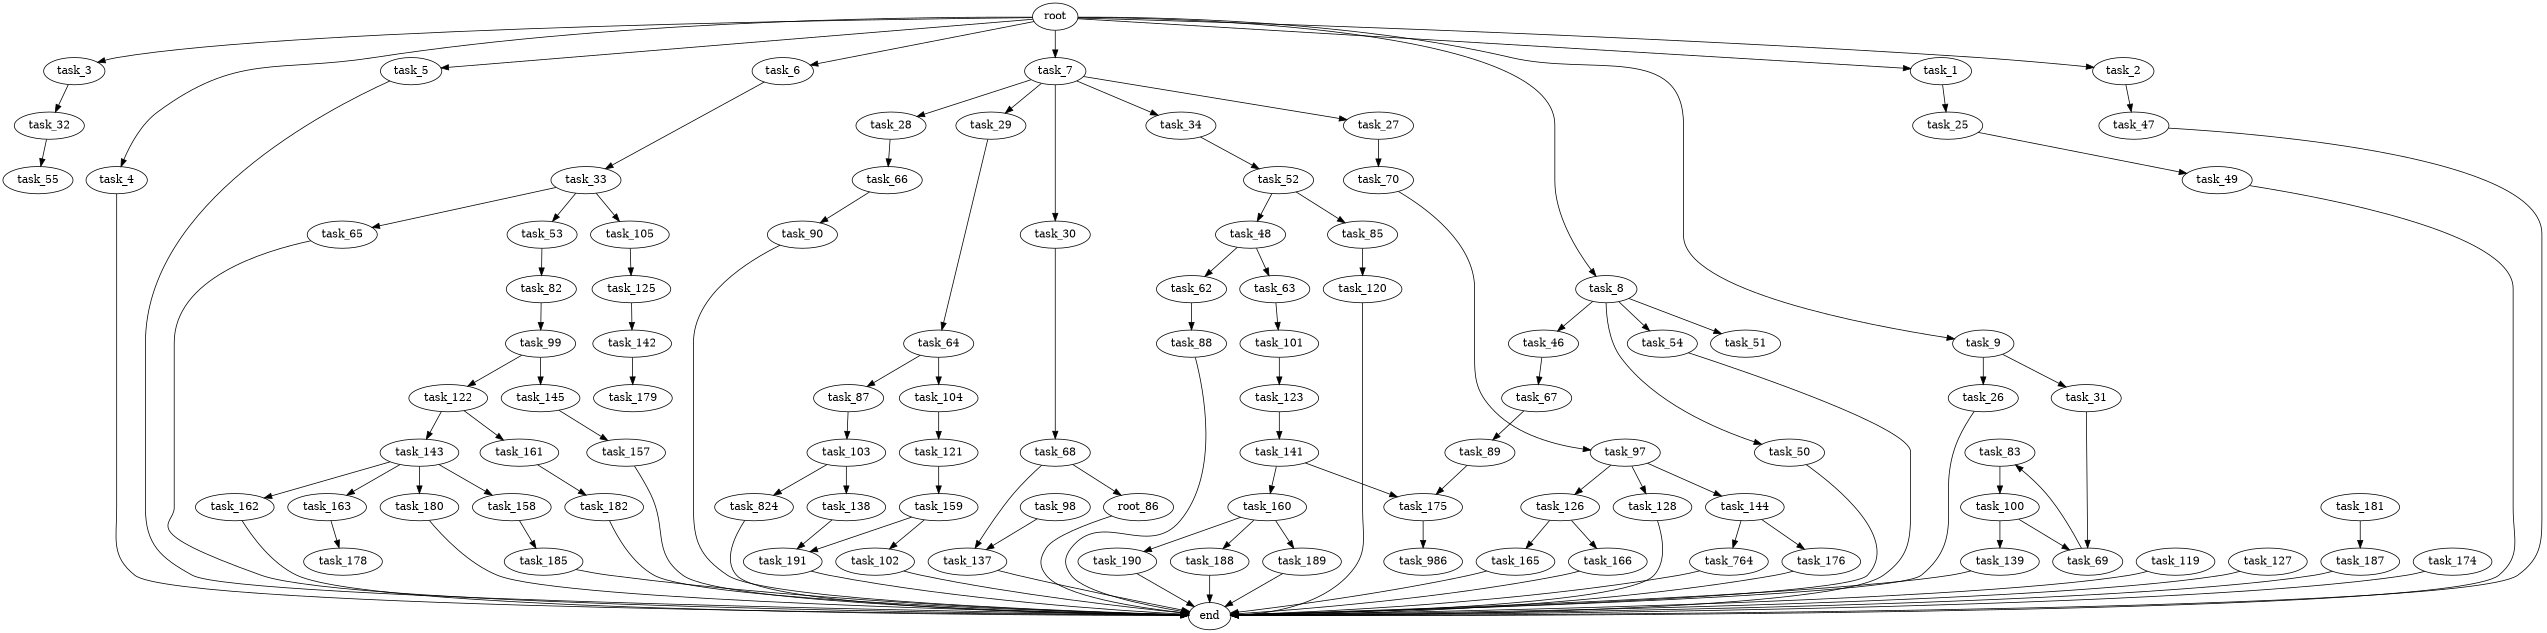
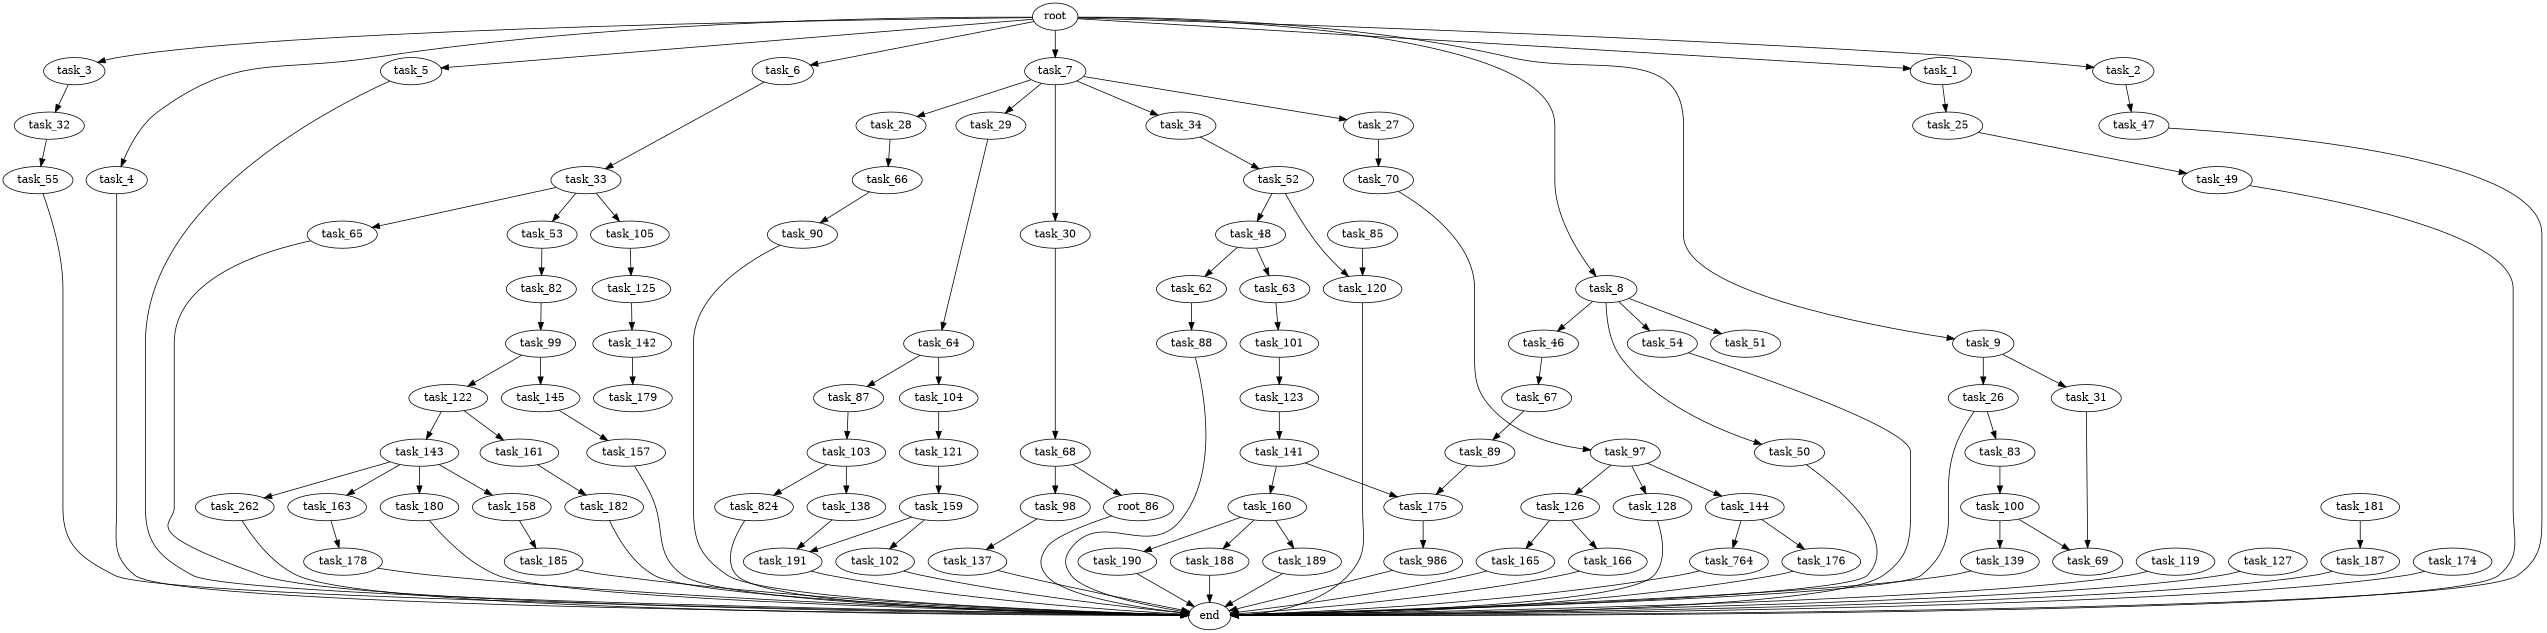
edge "task_52" -> "task_85": now "task_52" -> "task_120"
edge "task_68" -> "task_137": now "task_68" -> "task_98"
edge "task_69" -> "task_83": now "task_26" -> "task_83"
node "task_162": label "task_162" -> "task_262"
edge "task_55" -> "end": added
edge "task_986" -> "end": added
edge "task_178" -> "end": added
